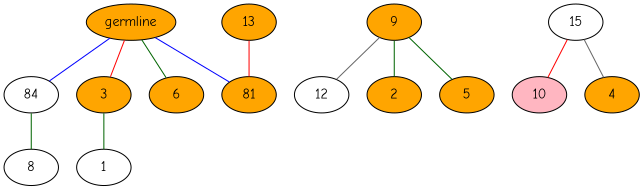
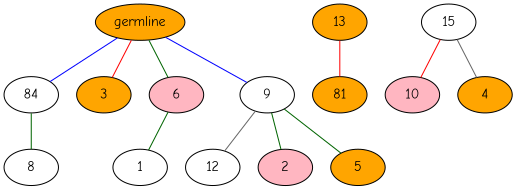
node "9": fillcolor orange -> white
edge "germline" -- "81": now "germline" -- "9"
node "6": fillcolor orange -> lightpink
node "2": fillcolor orange -> lightpink
edge "3" -- "1": now "6" -- "1"
